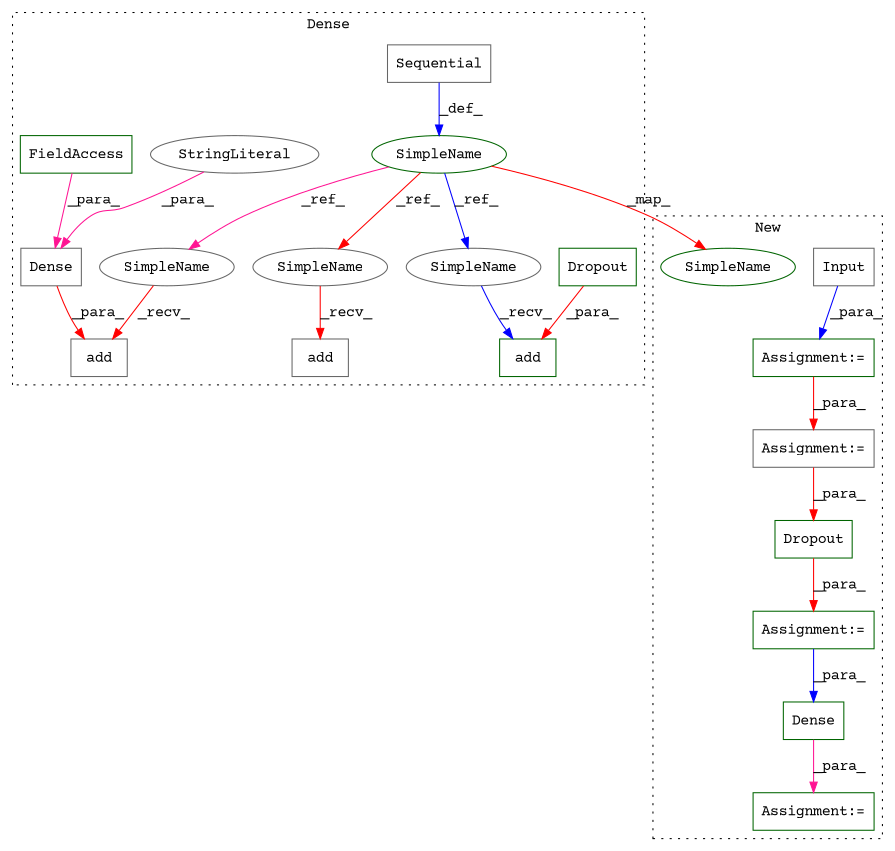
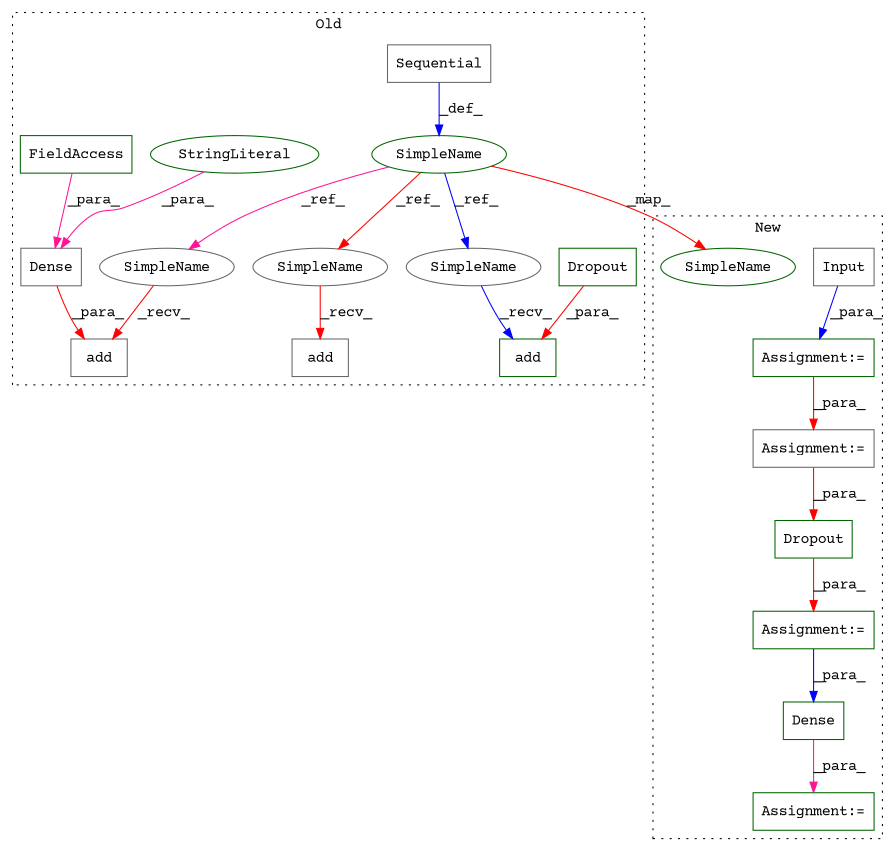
cluster "Dense": label "Dense" -> "Old"
node "StringLiteral": color gray40 -> darkgreen
